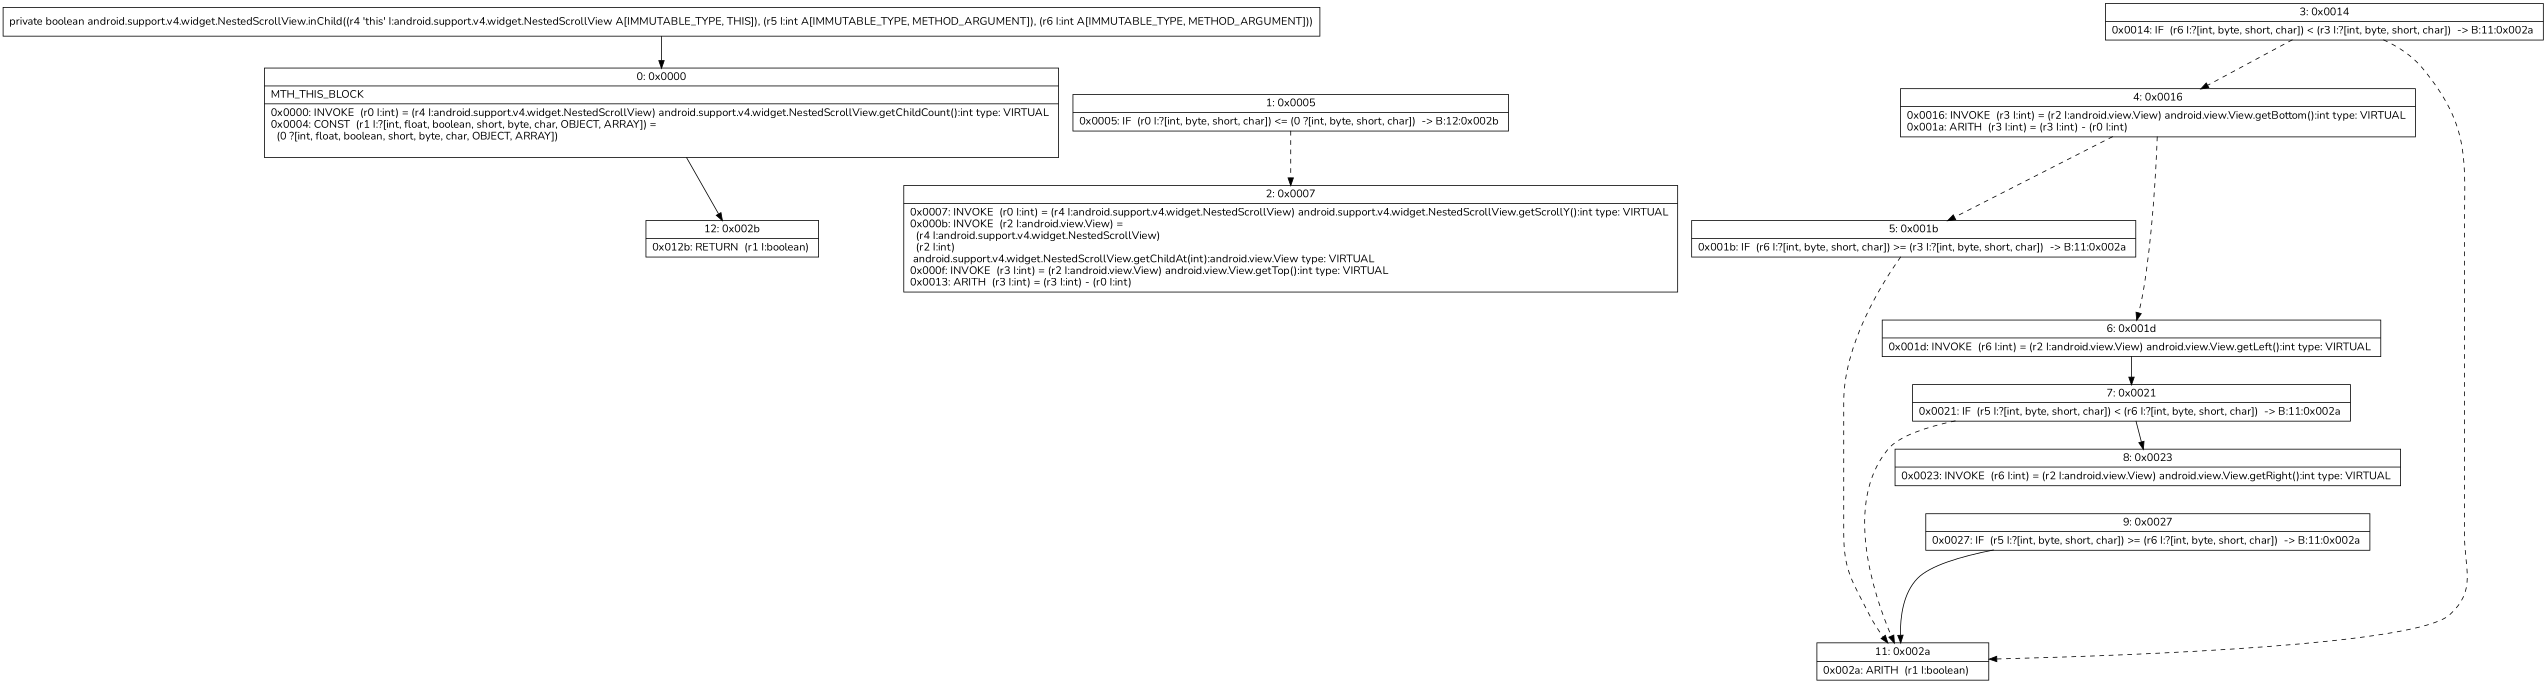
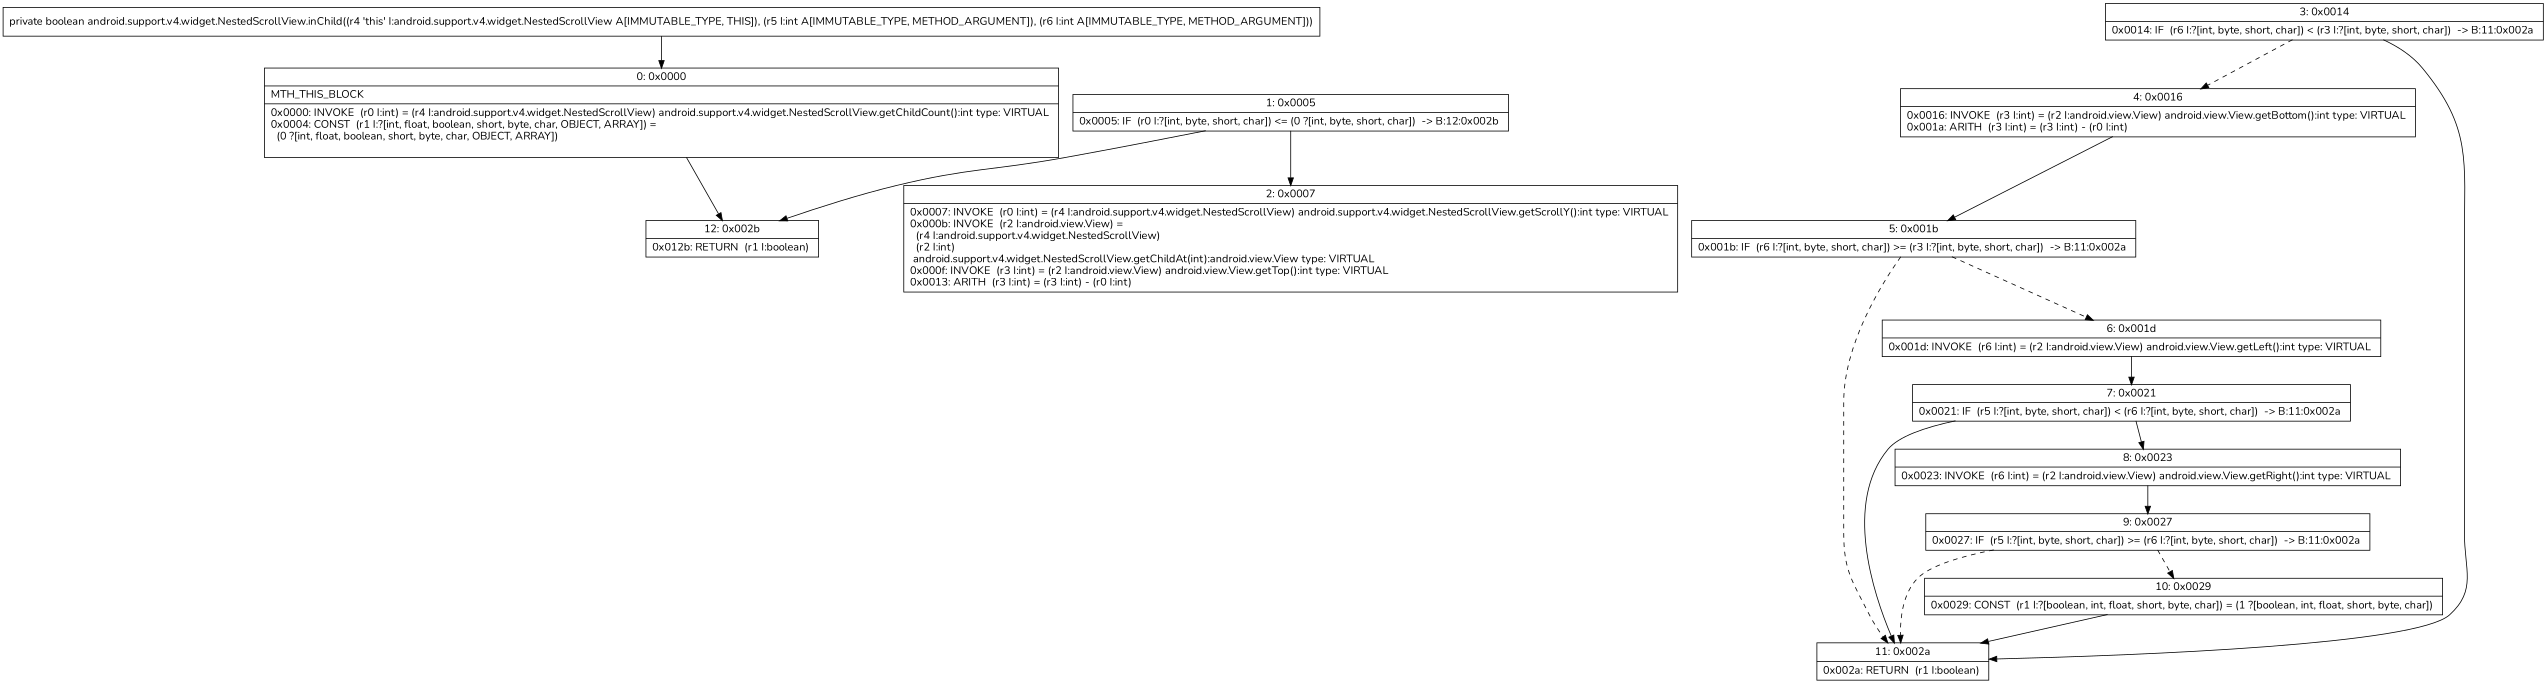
edge "1: 0x0005" -> "2: 0x0007": style dashed -> solid
edge "1: 0x0005" -> "12: 0x002b": added
edge "4: 0x0016" -> "5: 0x001b": style dashed -> solid
edge "4: 0x0016" -> "6: 0x001d": now "5: 0x001b" -> "6: 0x001d"
edge "8: 0x0023" -> "9: 0x0027": added
edge "7: 0x0021" -> "11: 0x002a": style dashed -> solid
edge "3: 0x0014" -> "11: 0x002a": style dashed -> solid
edge "9: 0x0027" -> "11: 0x002a": style solid -> dashed
node "10: 0x0029": added
node "11: 0x002a": text "0x002a: ARITH  (r1 I:boolean)" -> "0x002a: RETURN  (r1 I:boolean)"
